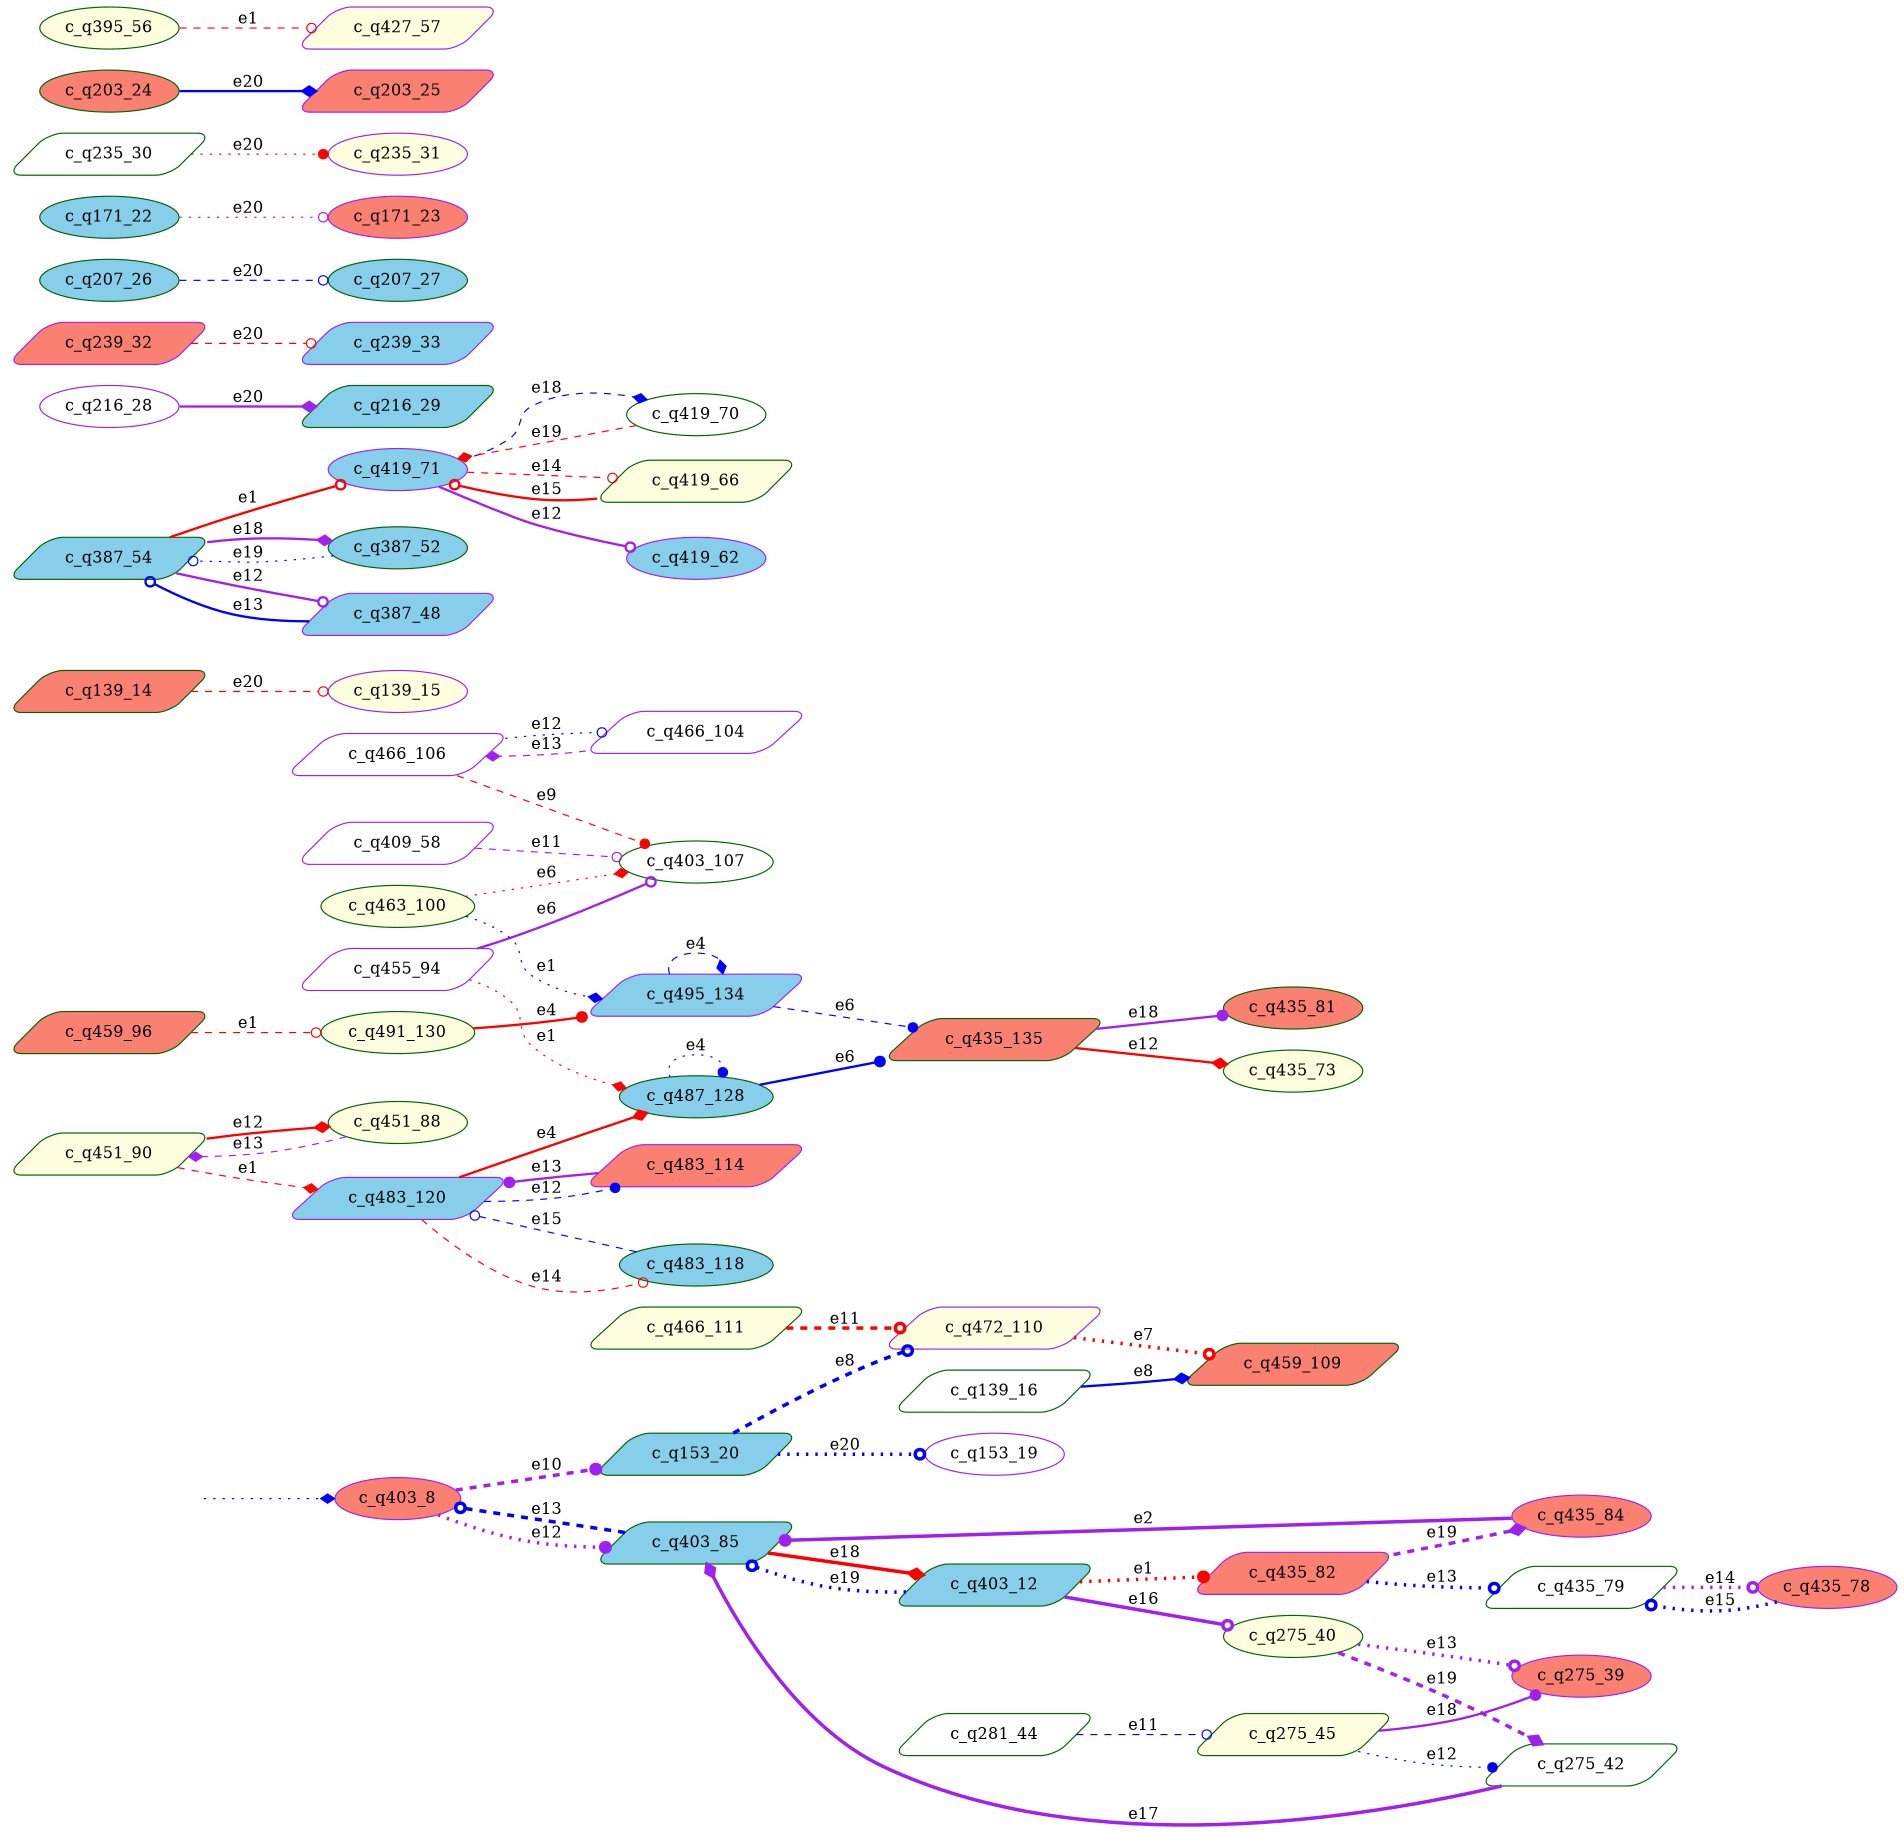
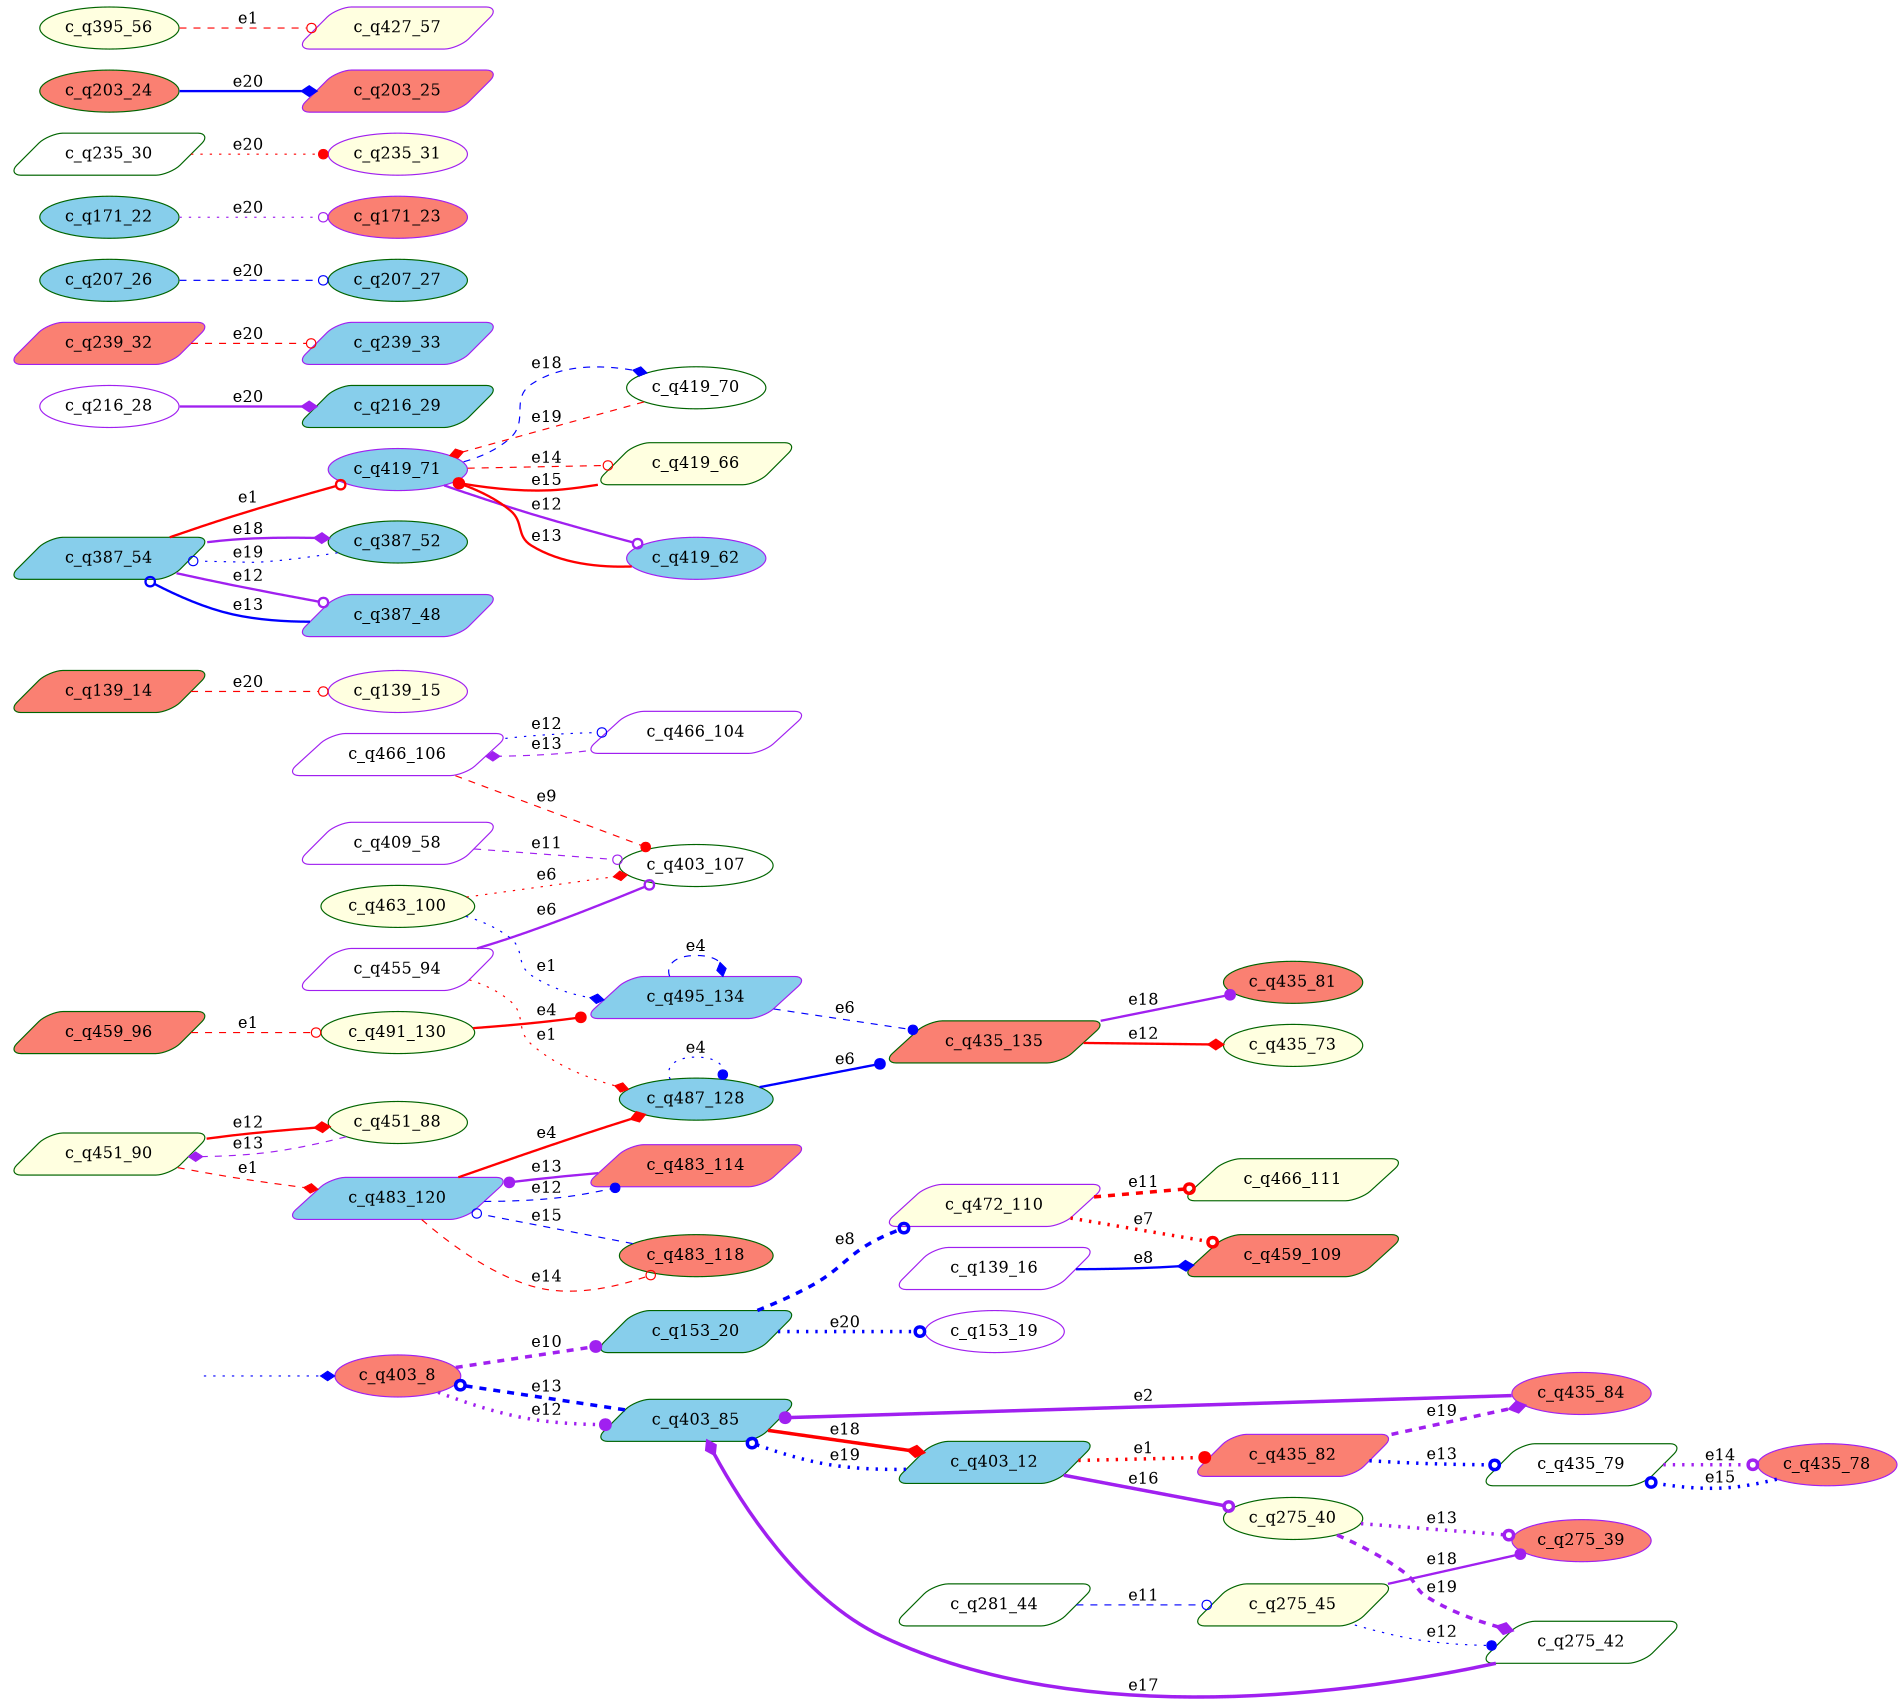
edge "c_q419_62" -> "c_q419_71": added, label "e13"
node "c_q483_118": fillcolor skyblue -> salmon
edge "c_q466_111" -> "c_q472_110": reversed
node "c_q139_16": color darkgreen -> purple
